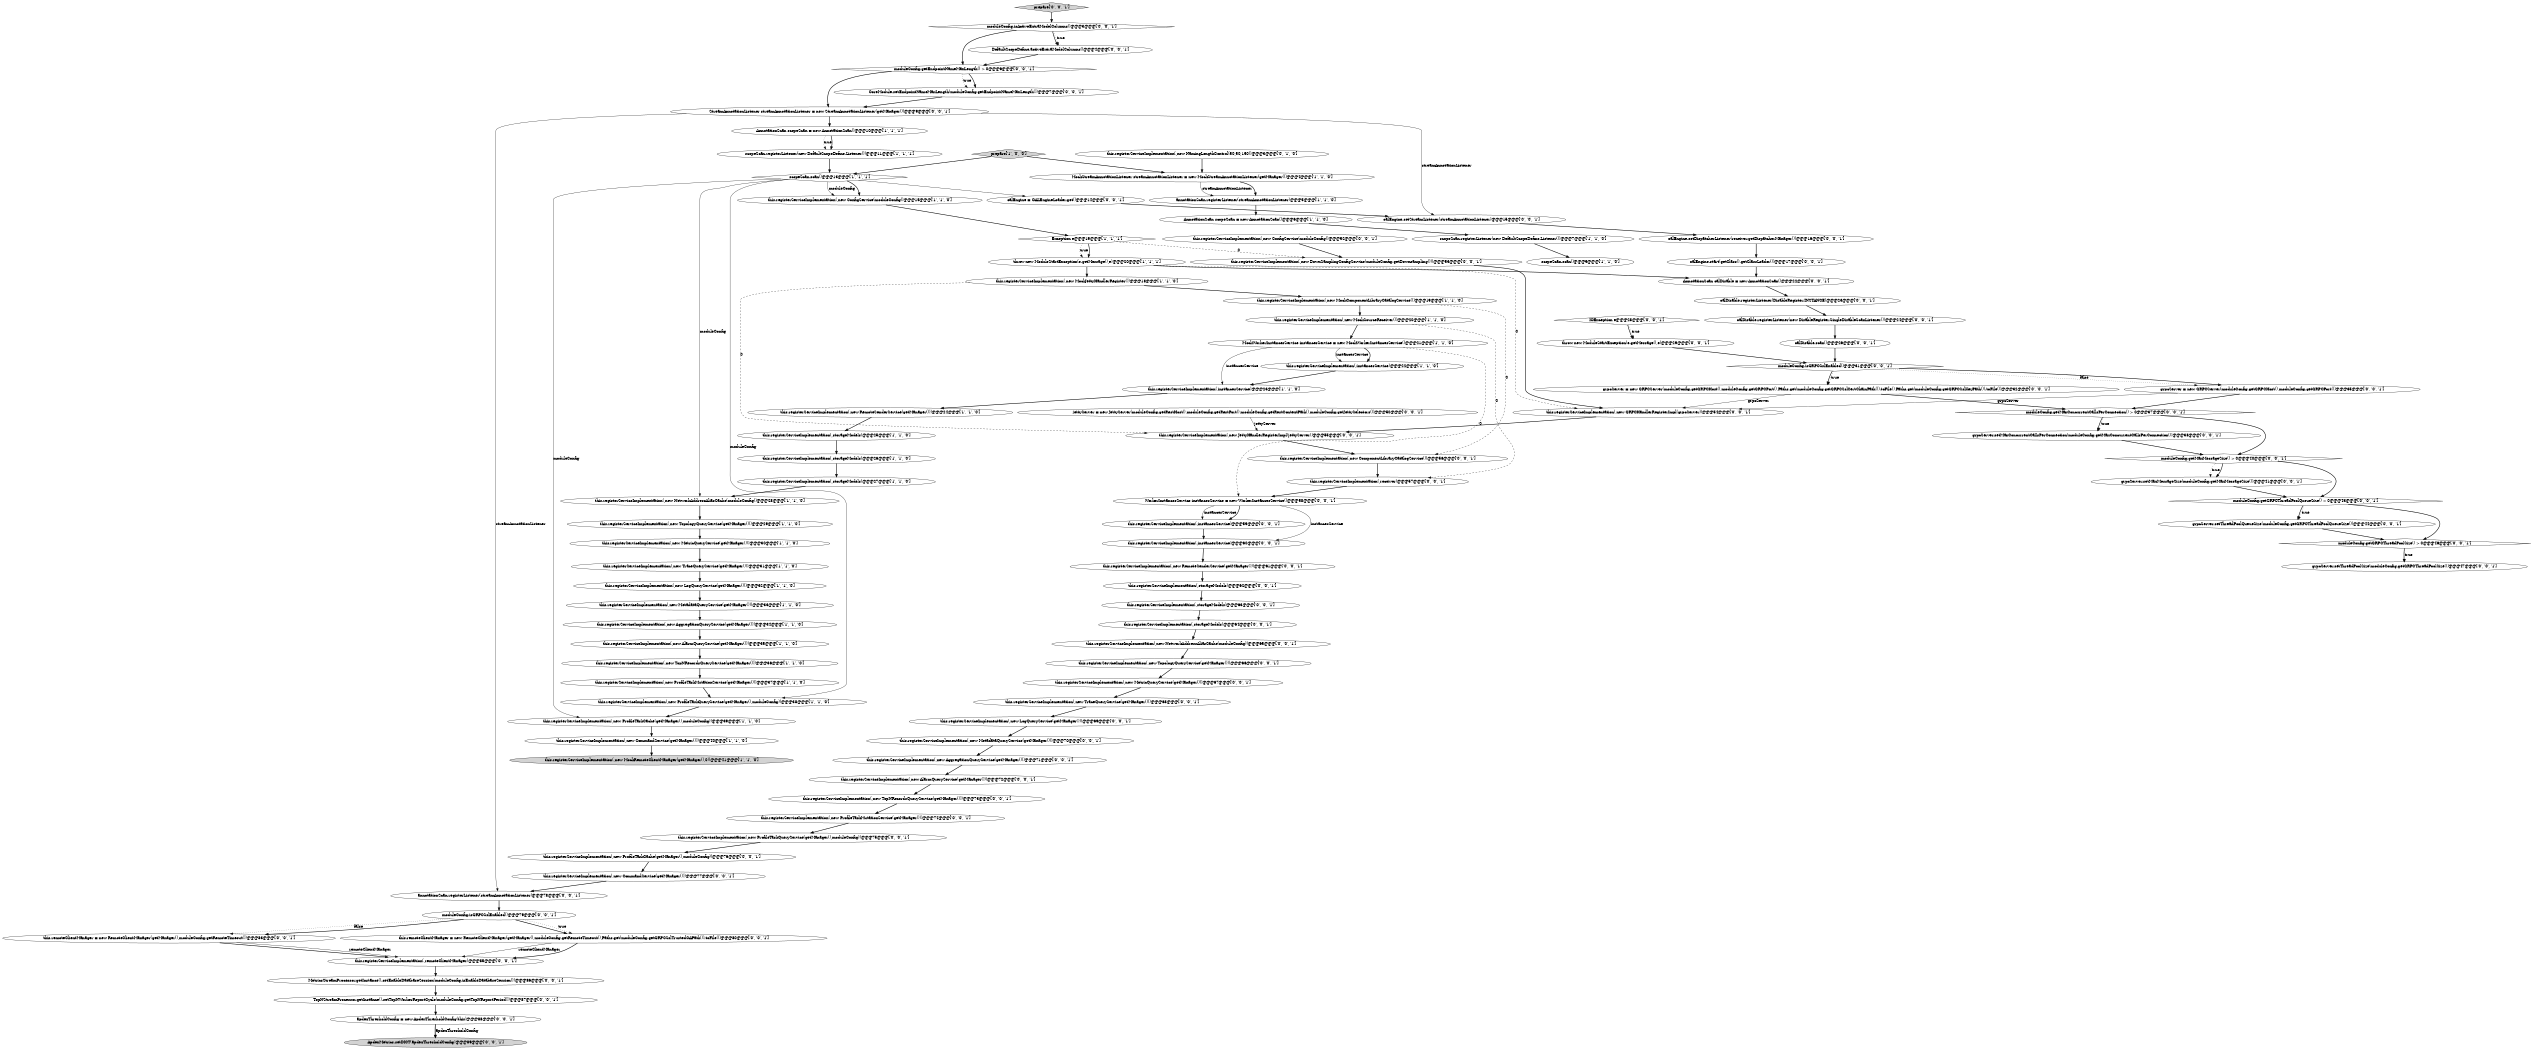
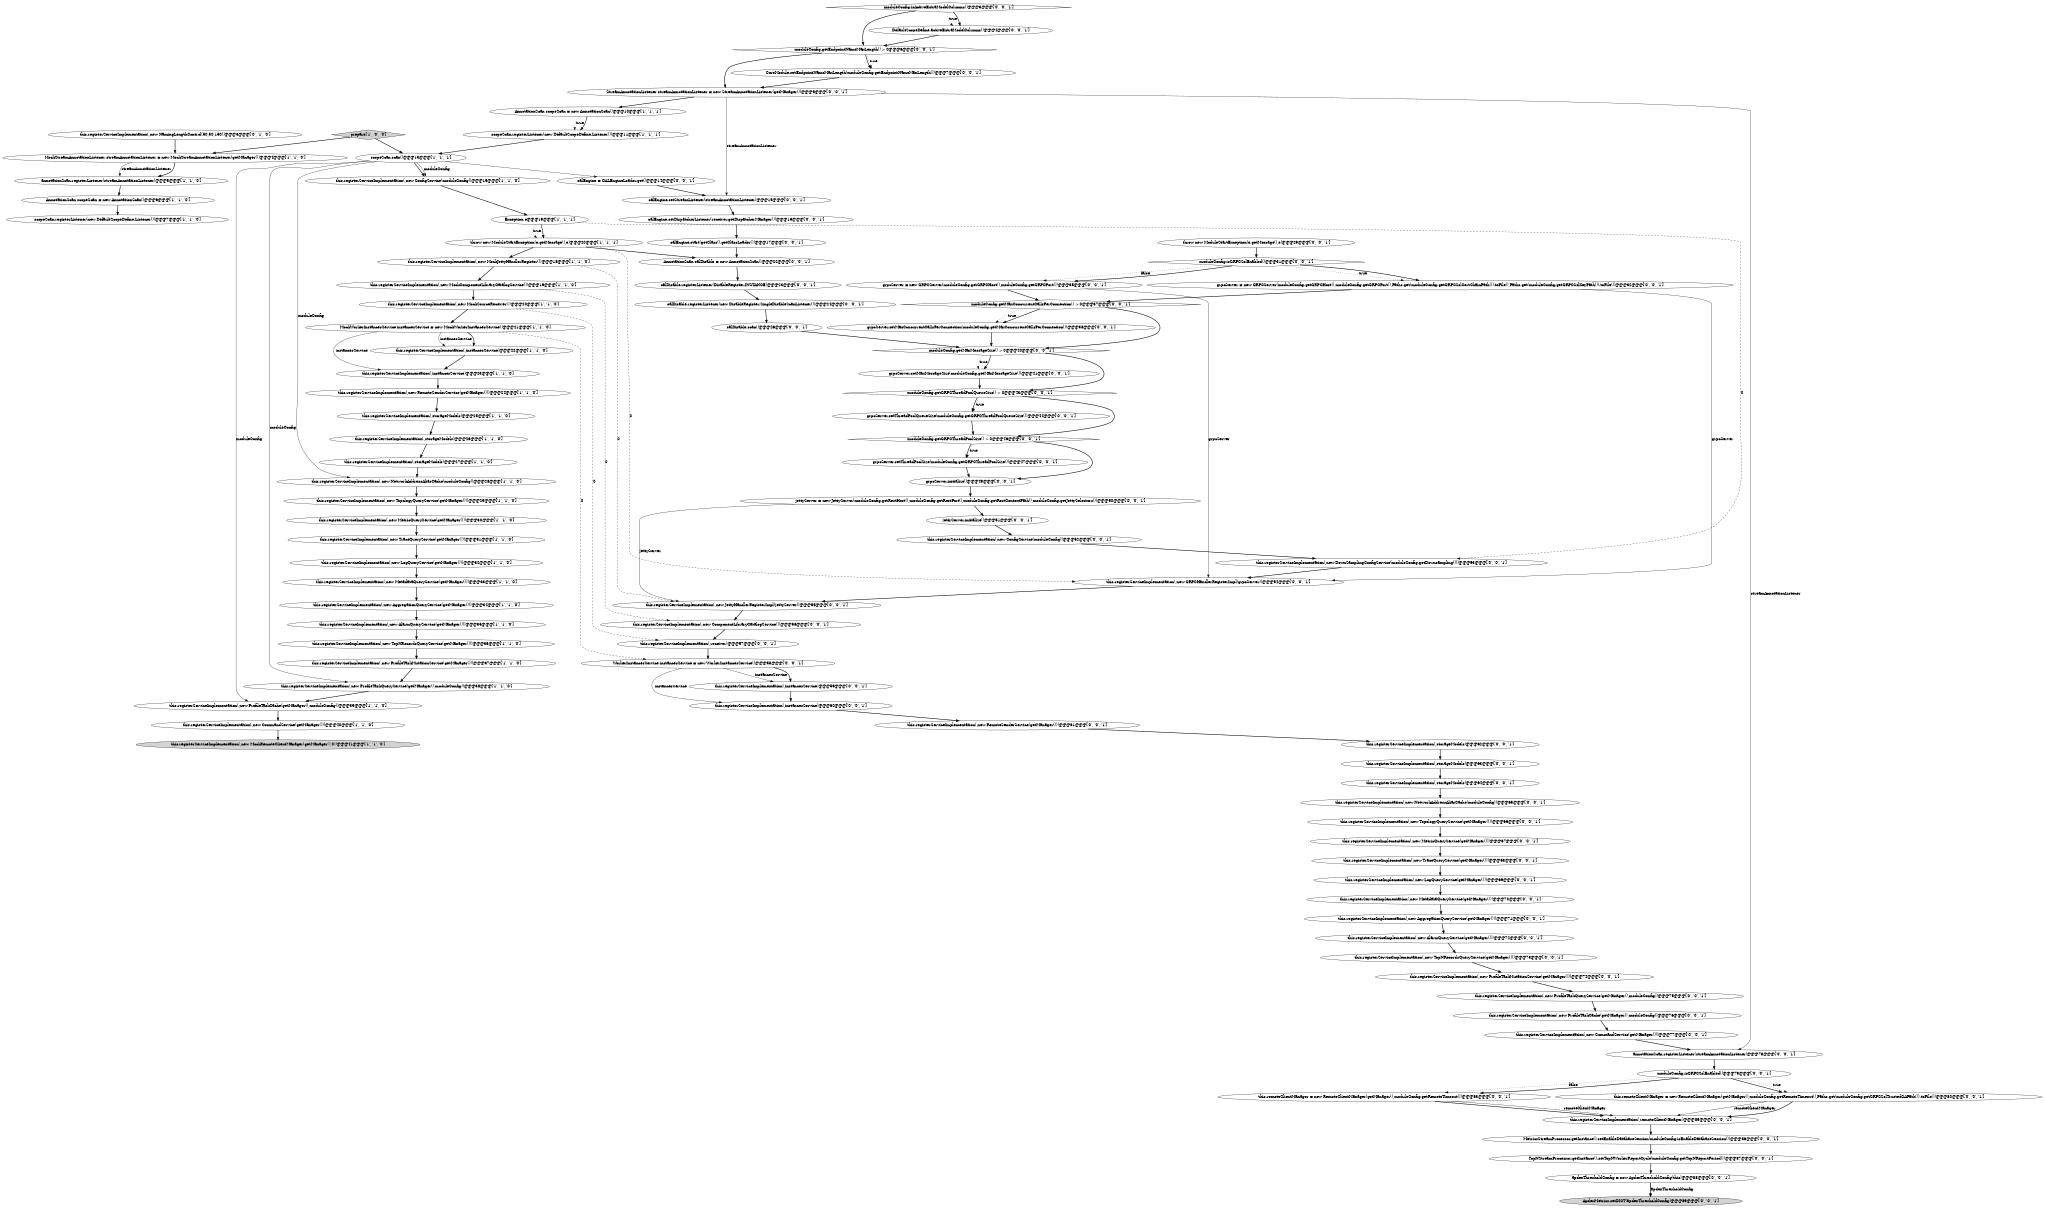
node "prepare['0', '0', '1']": removed
node "scopeScan.scan()@@@13@@@['1', '1', '1']": shape diamond -> ellipse
node "Exception e@@@19@@@['1', '1', '1']": shape diamond -> ellipse
node "scopeScan.scan()@@@9@@@['1', '1', '0']": removed
node "IOException e@@@28@@@['0', '0', '1']": removed
edge "oalDisable.scan()@@@26@@@['0', '0', '1']" -> "moduleConfig.isGRPCSslEnabled()@@@31@@@['0', '0', '1']": now "oalDisable.scan()@@@26@@@['0', '0', '1']" -> "moduleConfig.getMaxMessageSize() > 0@@@40@@@['0', '0', '1']"
node "grpcServer.initialize()@@@49@@@['0', '0', '1']": added
node "jettyServer.initialize()@@@51@@@['0', '0', '1']": added
